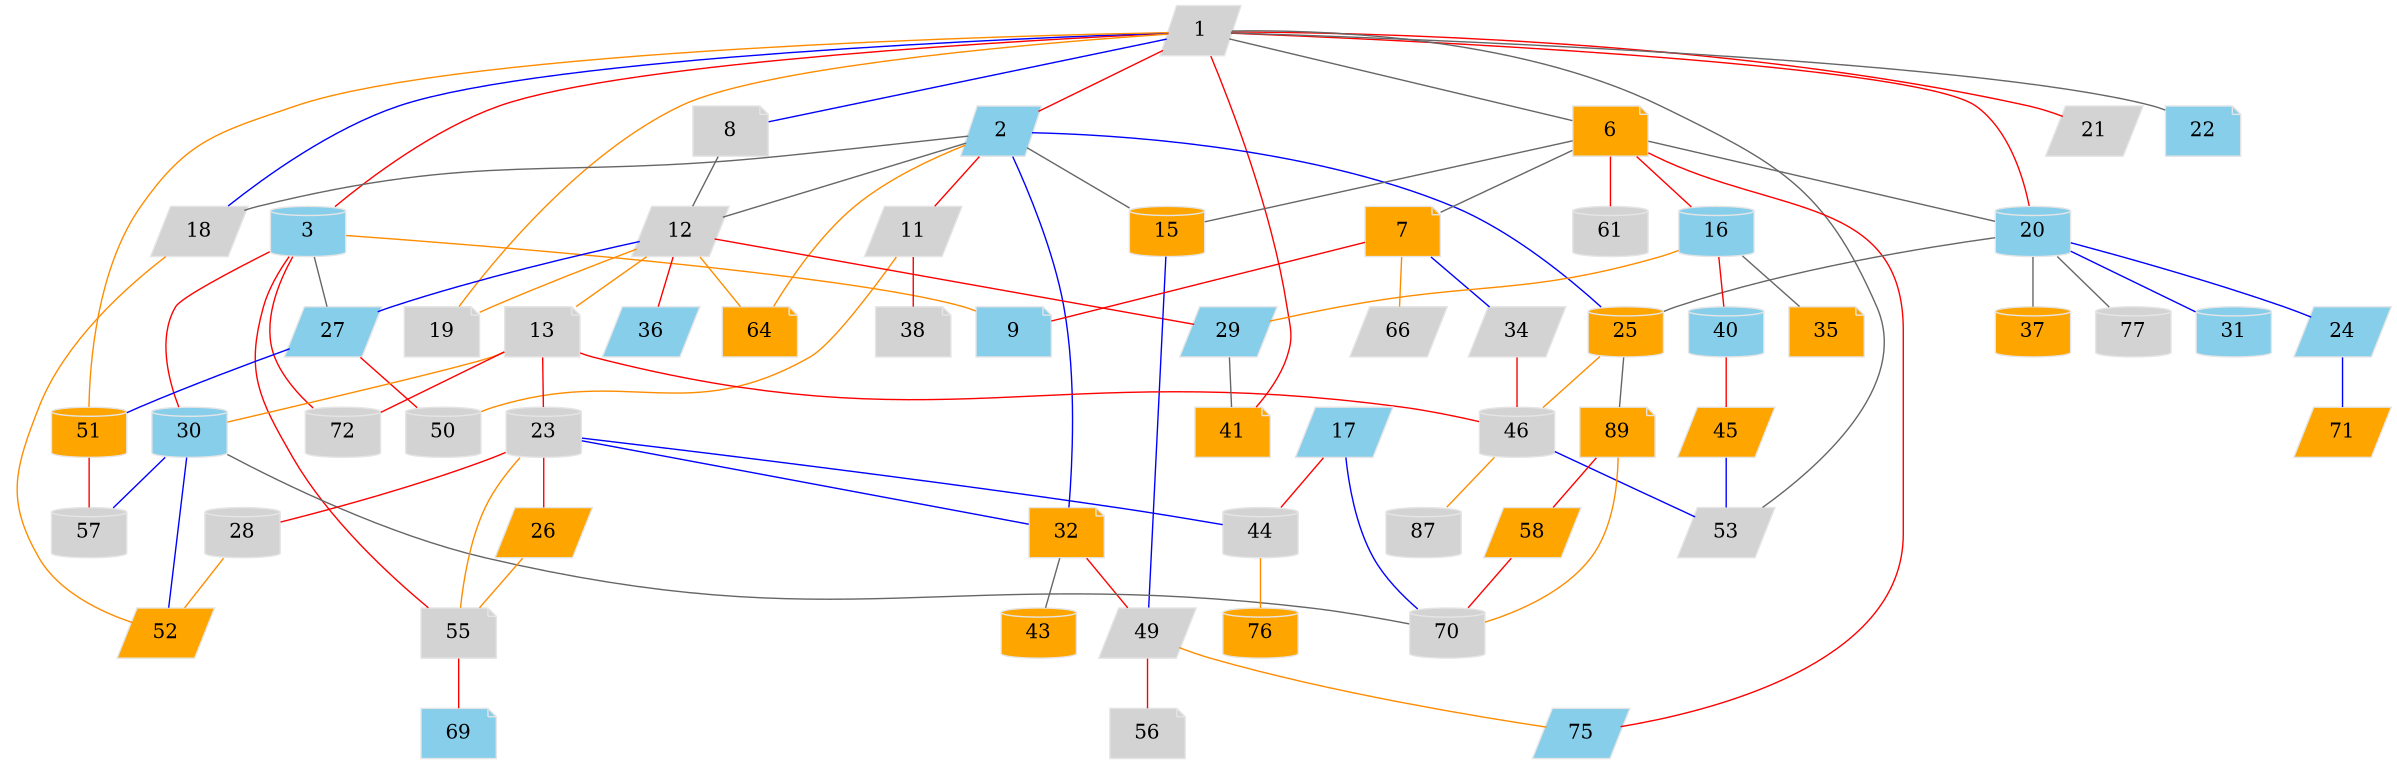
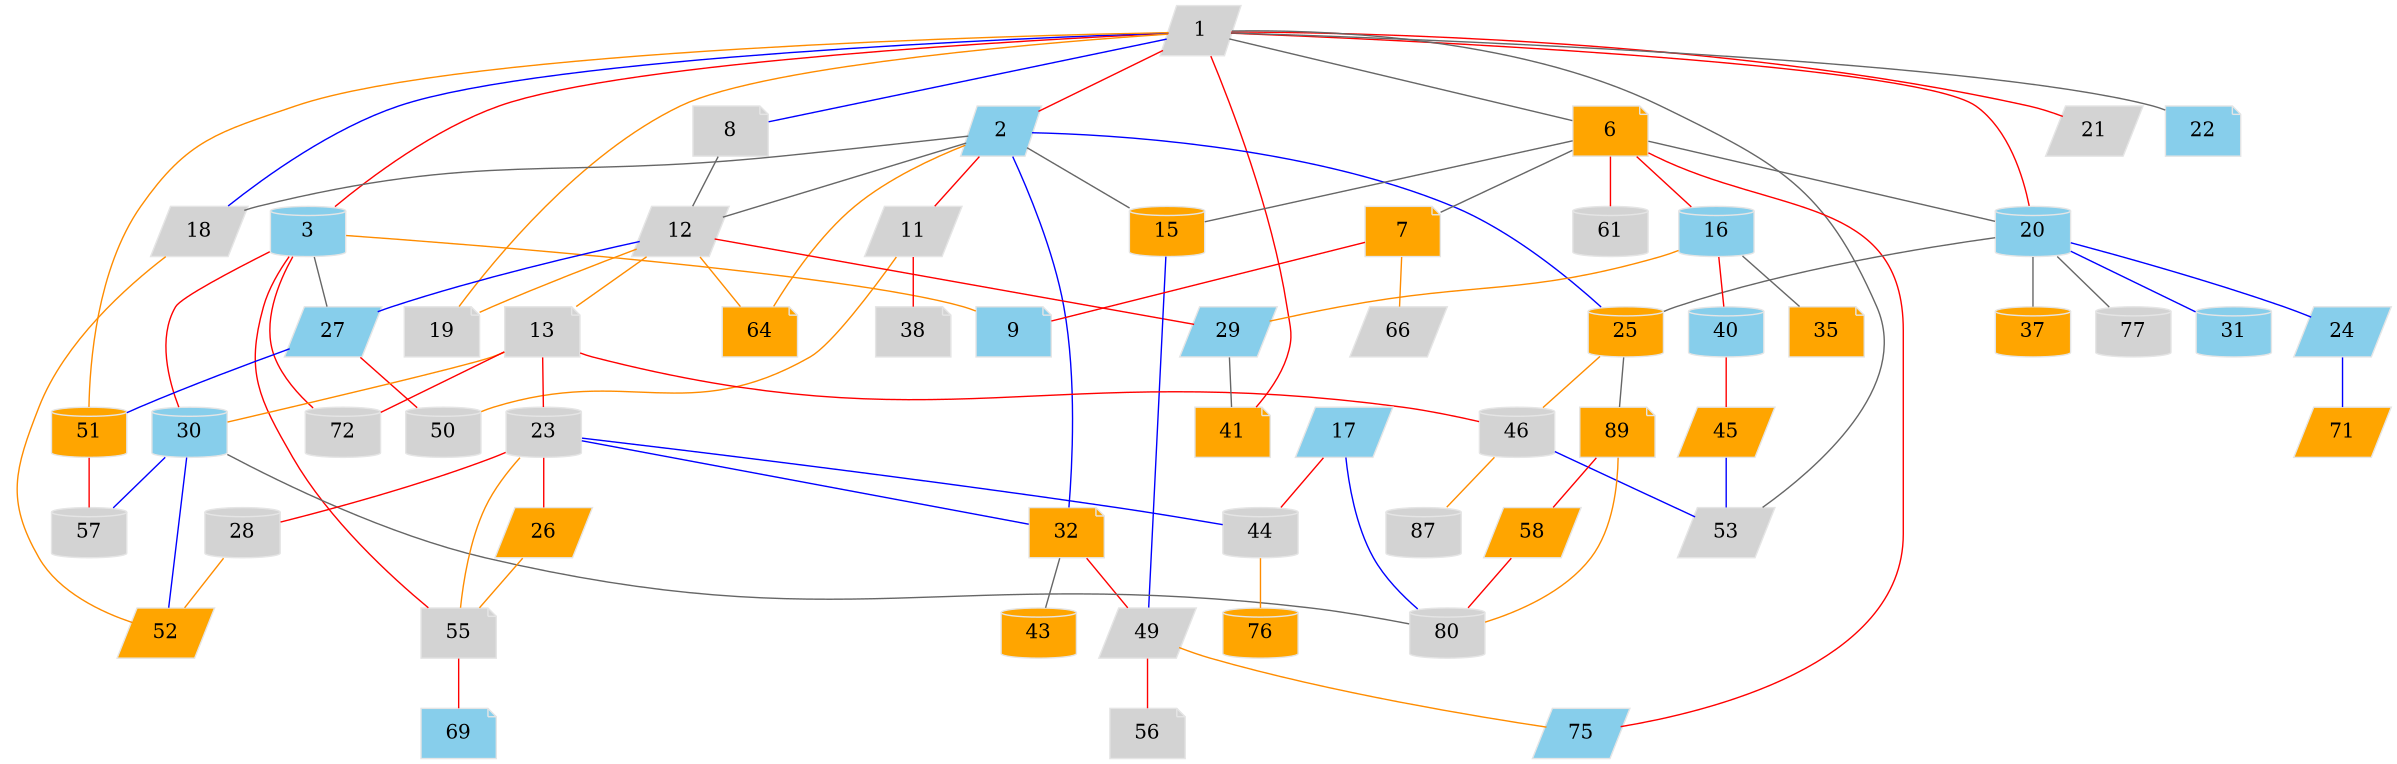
node "36": removed
node "34": removed
node "70": label "70" -> "80"
